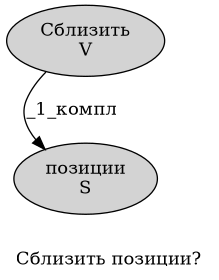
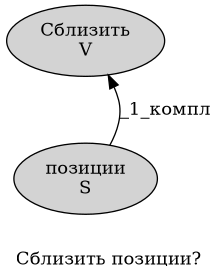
edge "Сблизить V" -> "позиции S": reversed
